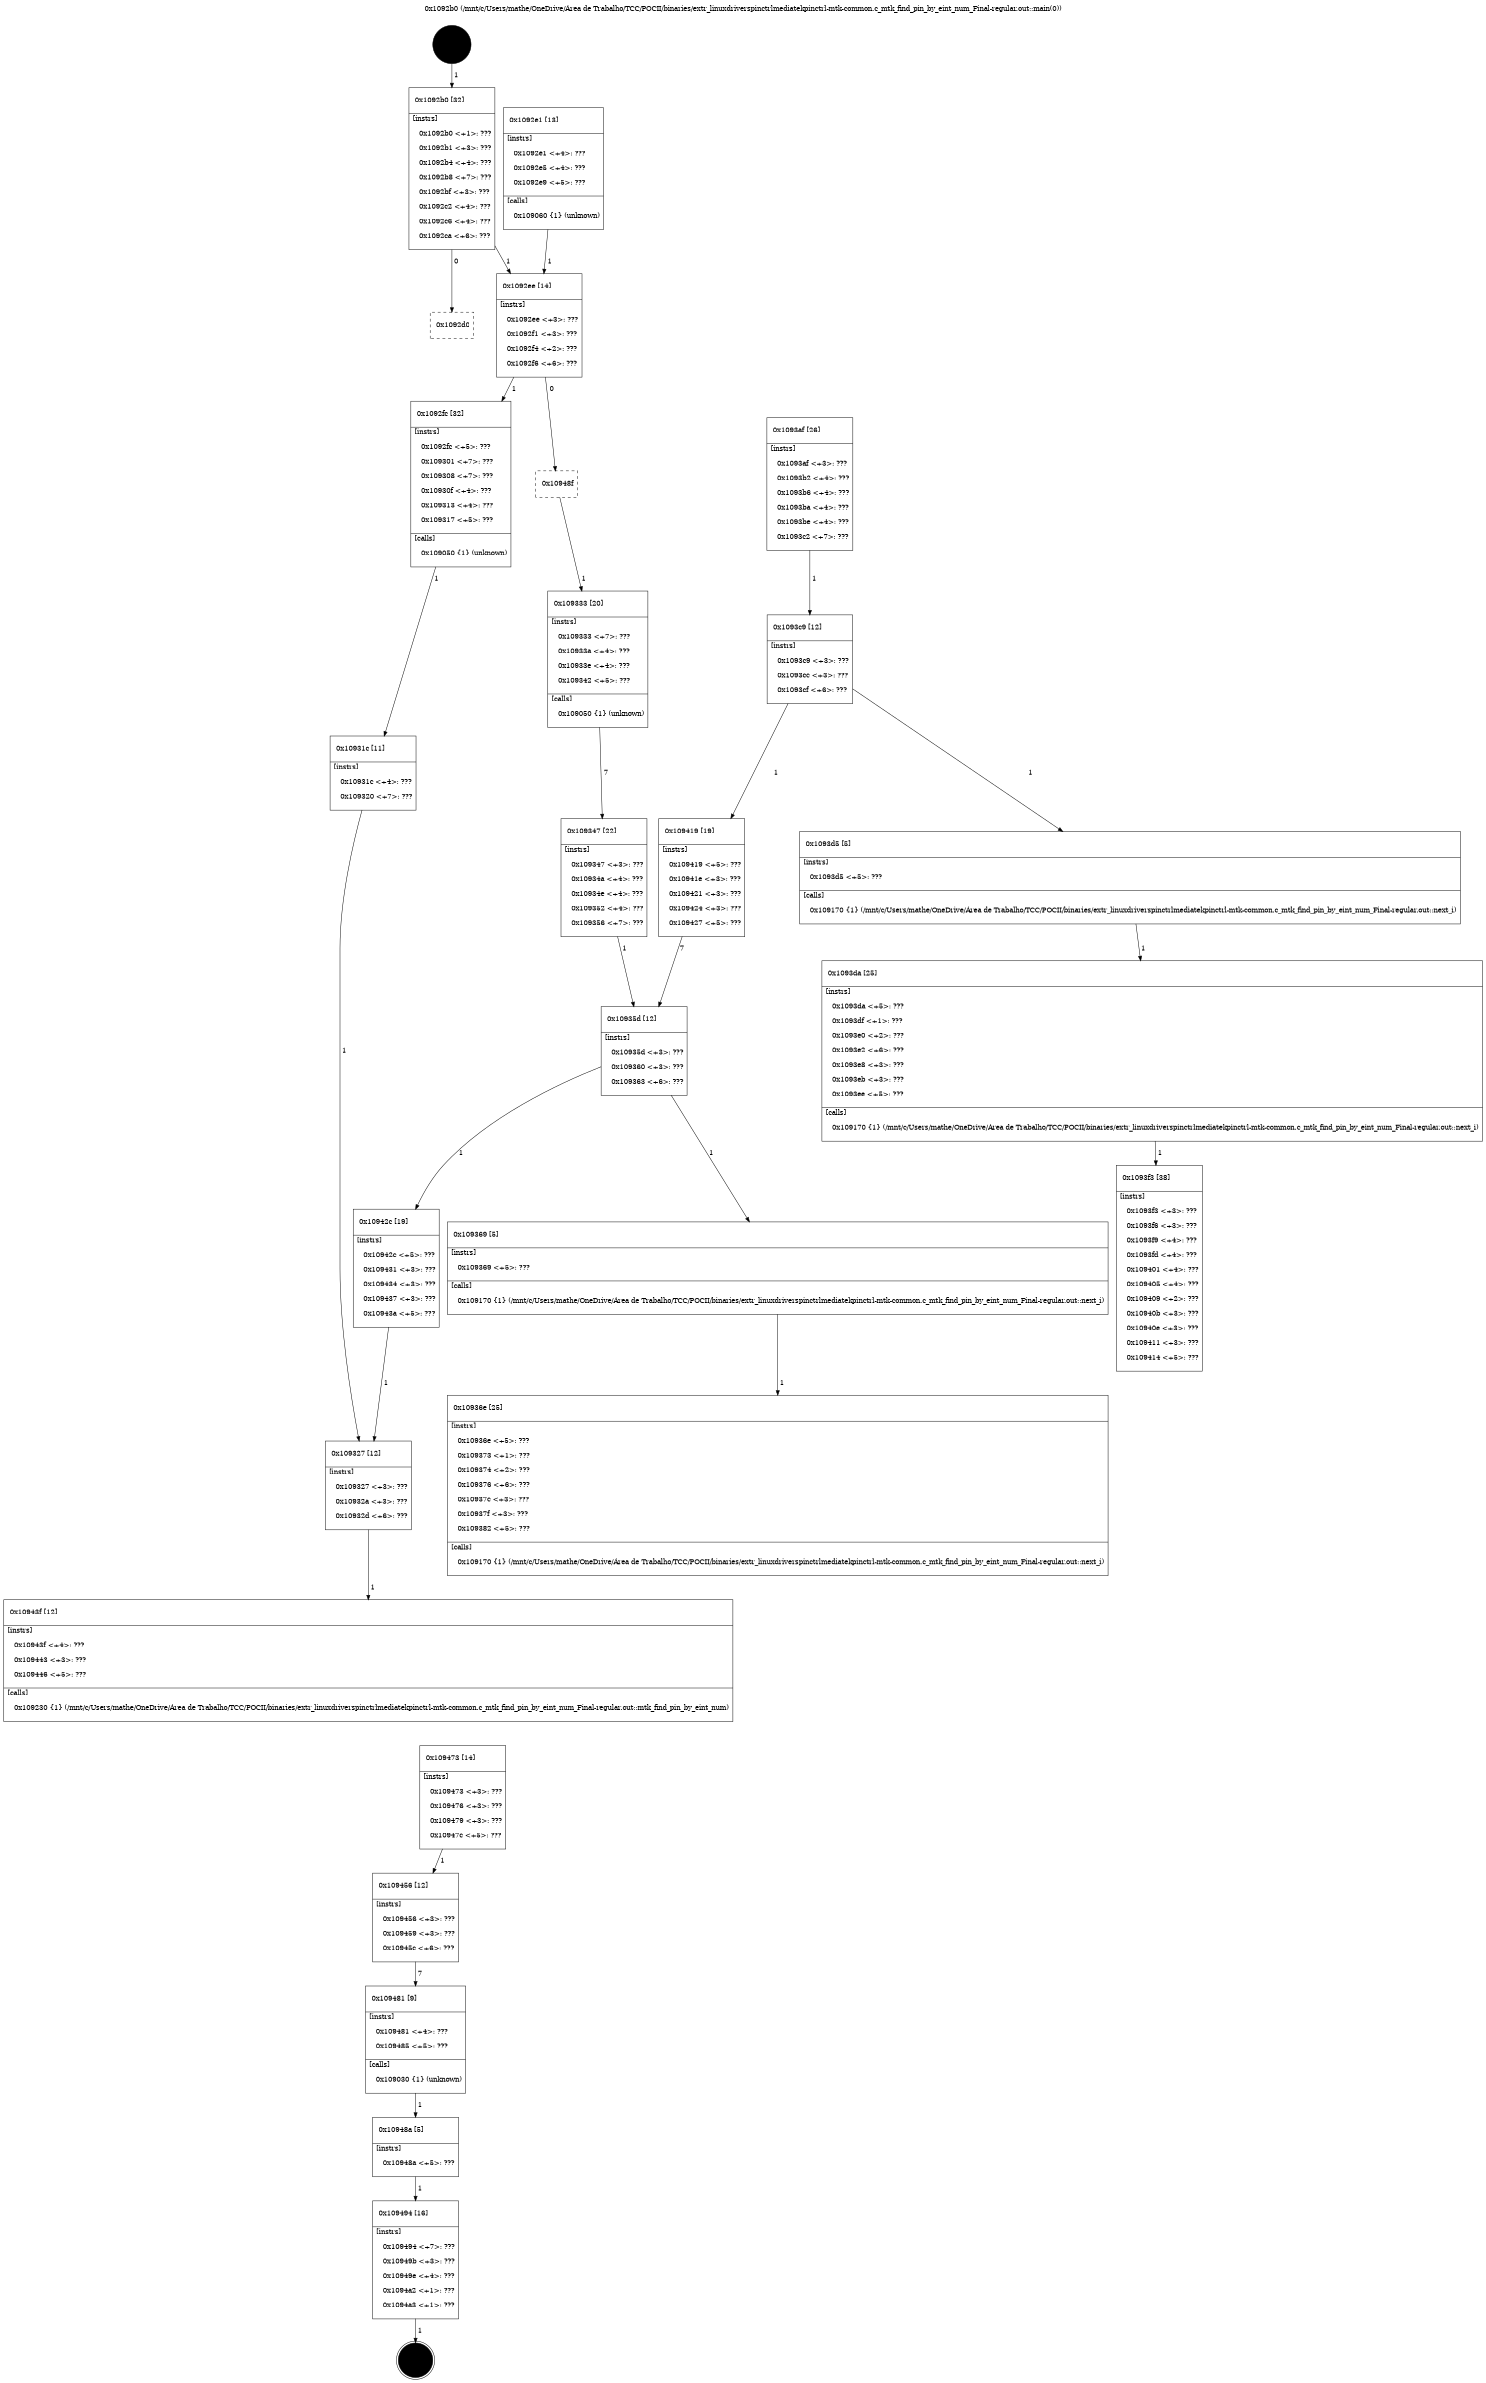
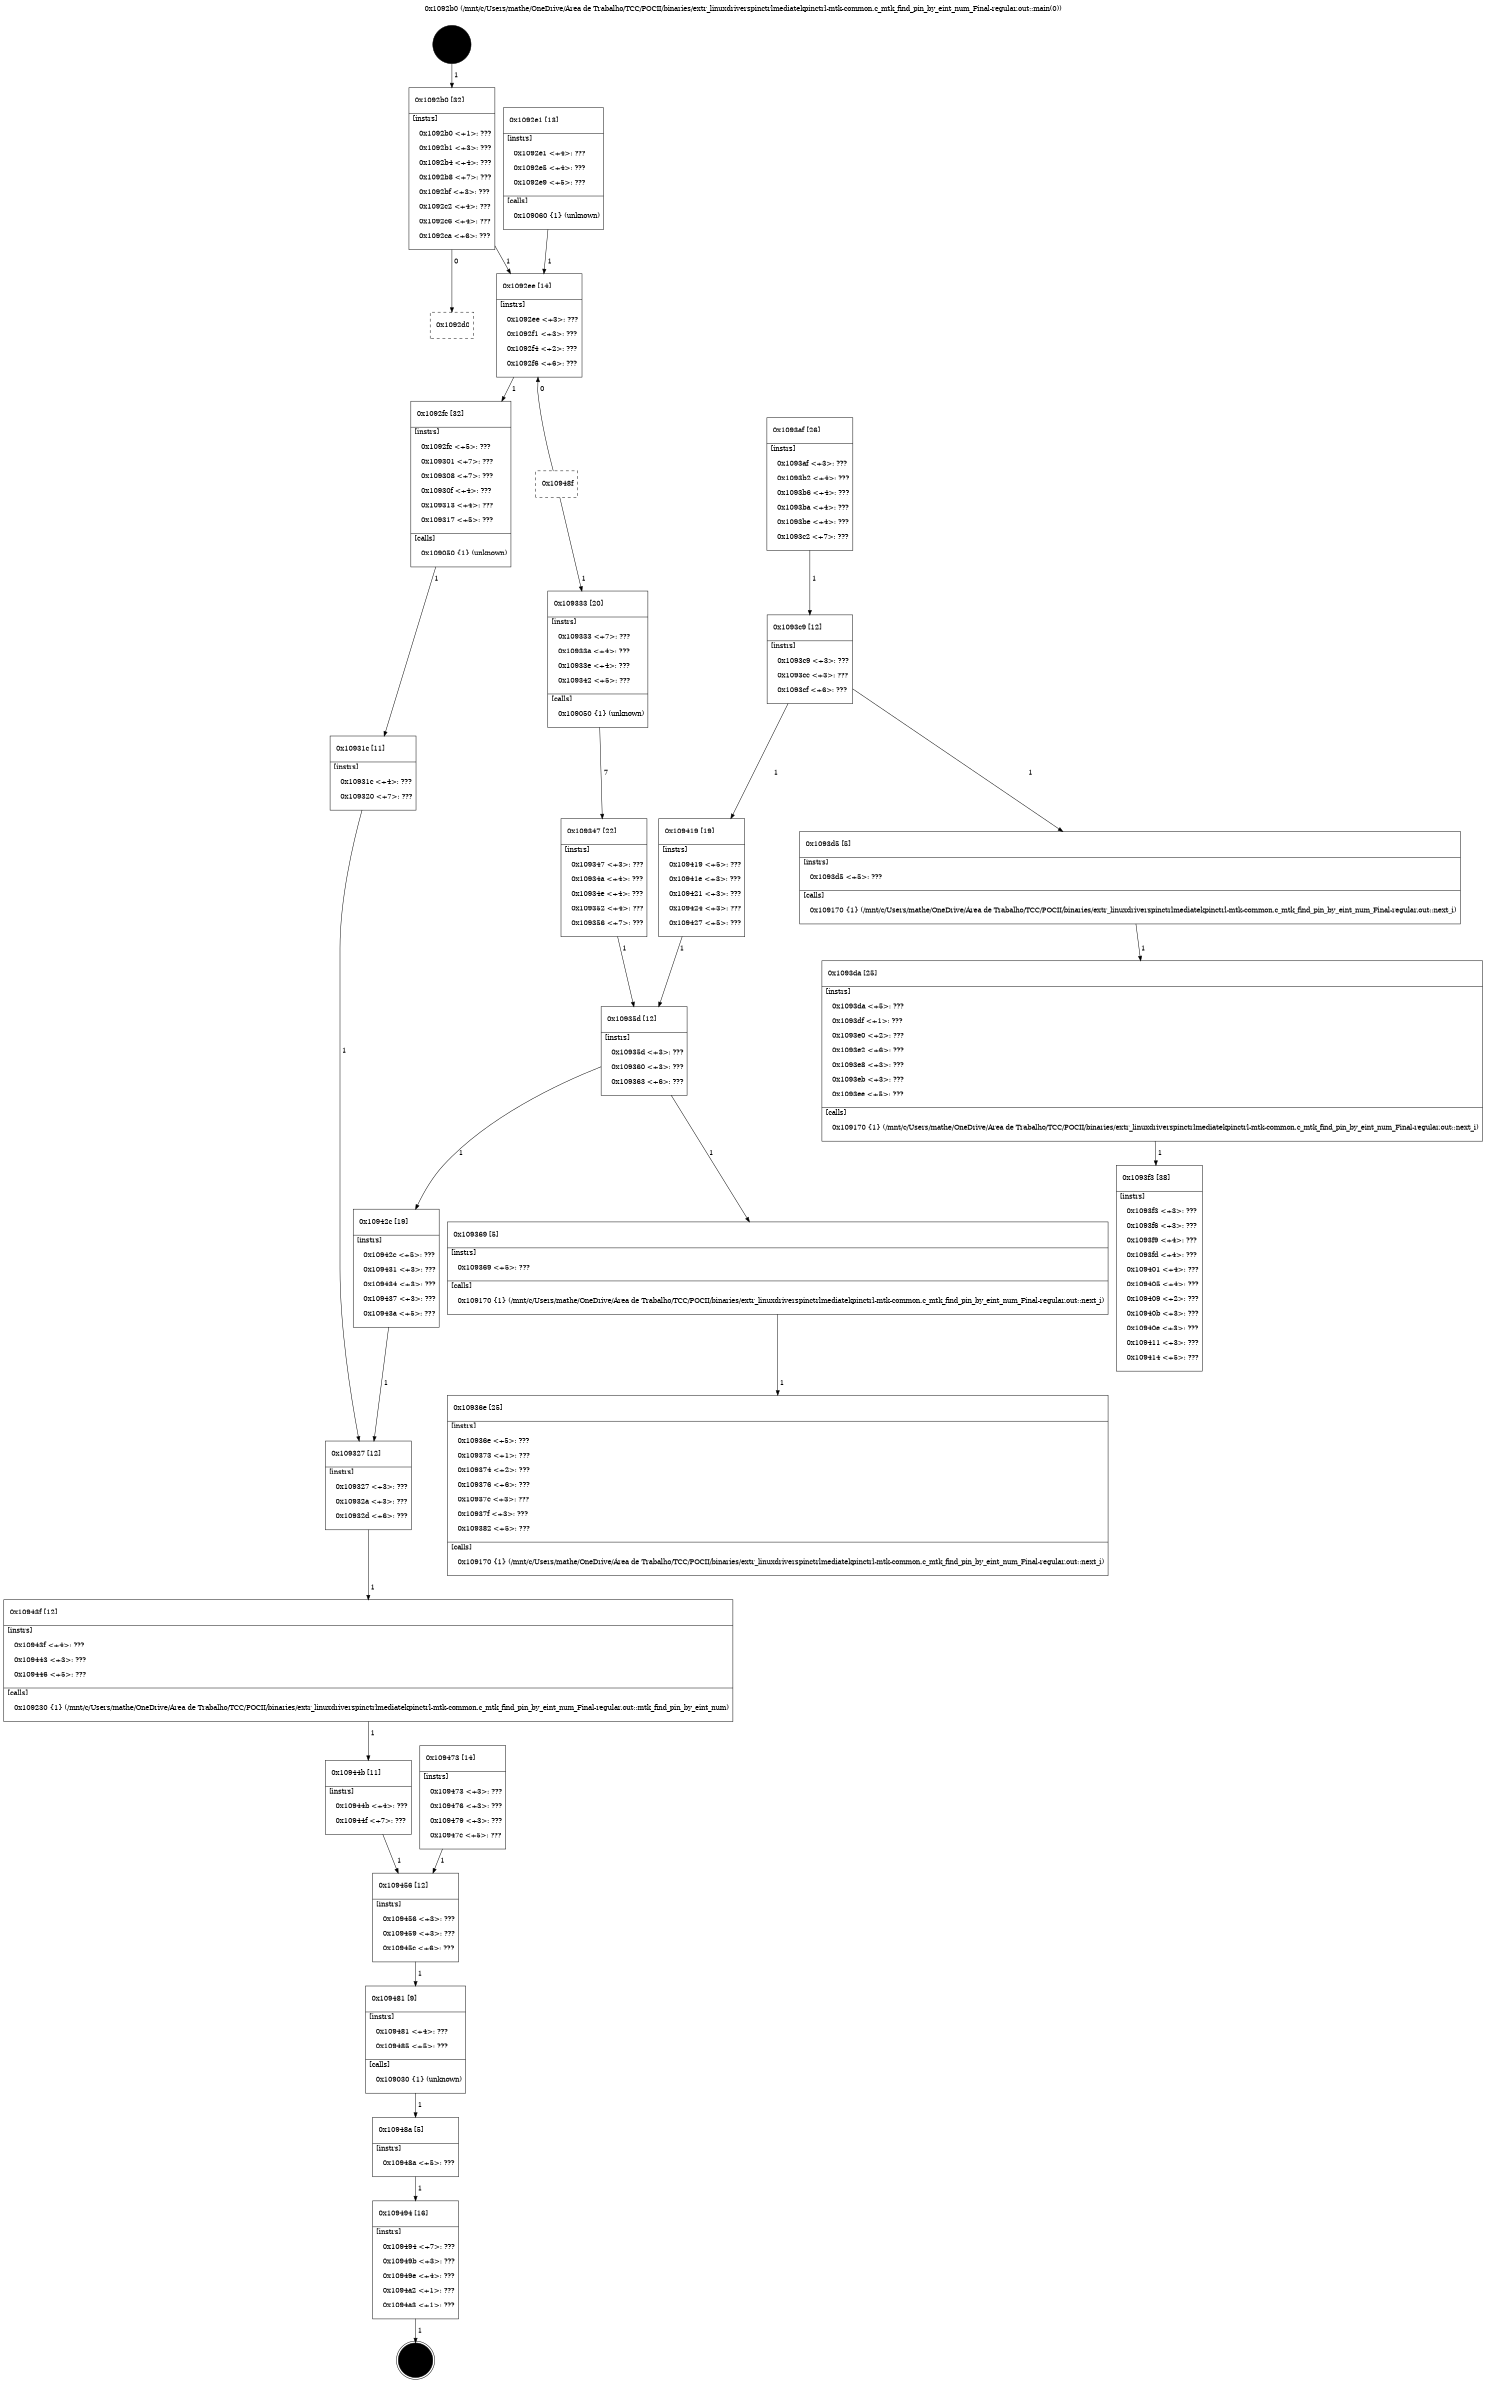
edge "0x1092ee [14]" -> "0x10948f": reversed
edge "0x109419 [19]" -> "0x10935d [12]": label " 7" -> " 1"
node "0x10944b [11]": added
edge "0x109456 [12]" -> "0x109481 [9]": label " 7" -> " 1"
